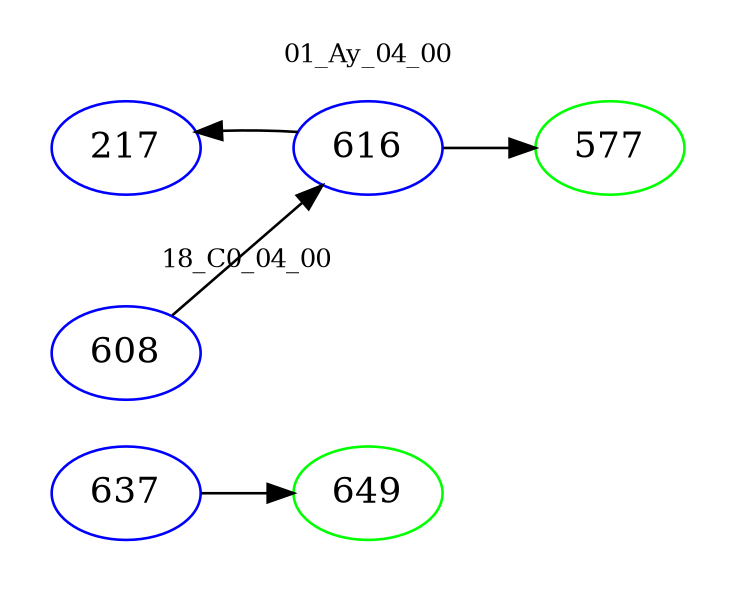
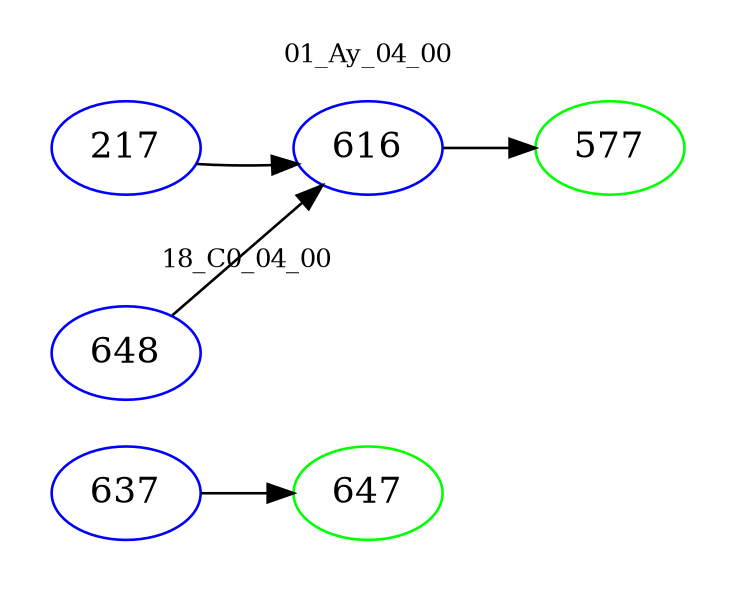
edge "616" -> "217": reversed
node "608": label "608" -> "648"
node "649": label "649" -> "647"
